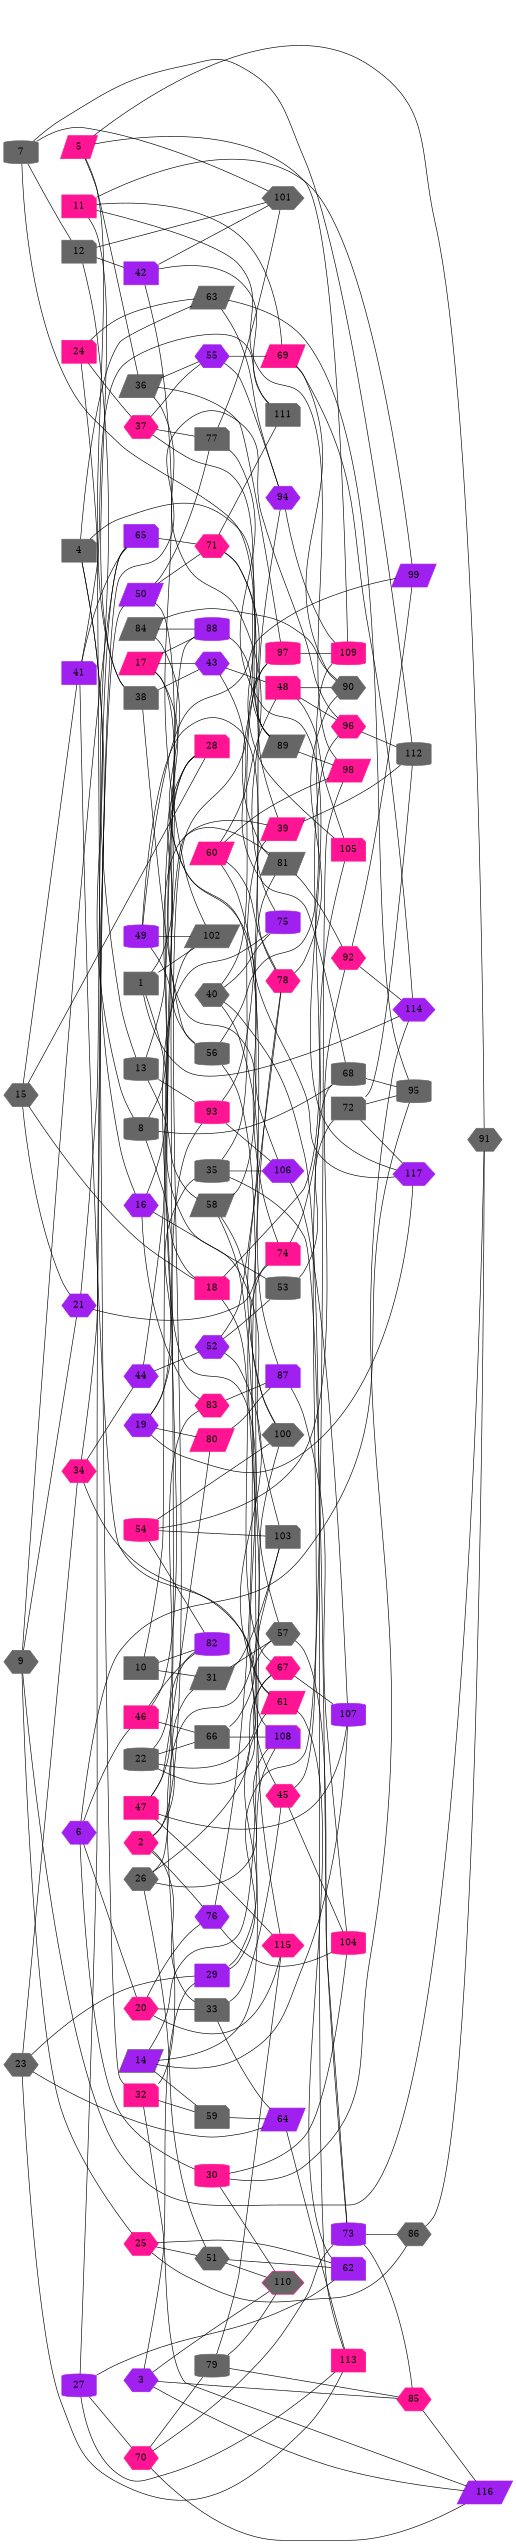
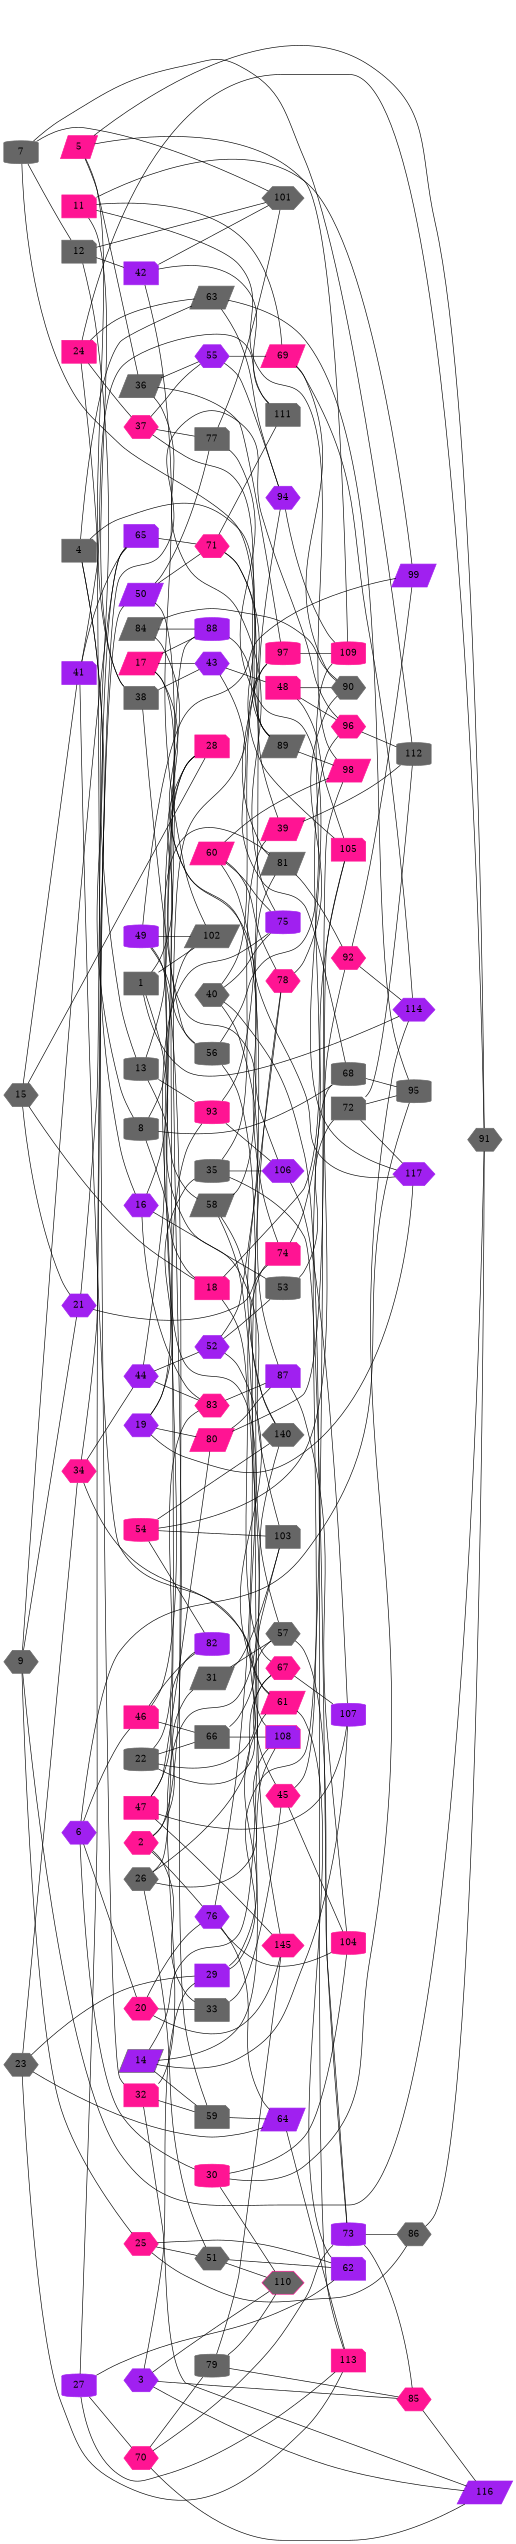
edge "24" -- "91": added
edge "49" -- "78": now "49" -- "59"
edge "48" -- "60": now "75" -- "60"
edge "105" -- "80": added
edge "44" -- "83": added
node "100": label "100" -> "140"
node "10": removed
node "115": label "115" -> "145"
edge "33" -- "64": now "76" -- "64"
